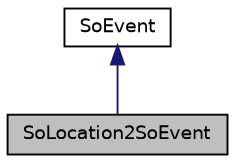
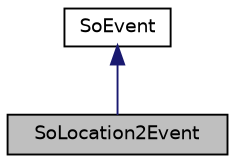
node "SoLocation2SoEvent": label "SoLocation2SoEvent" -> "SoLocation2Event"
